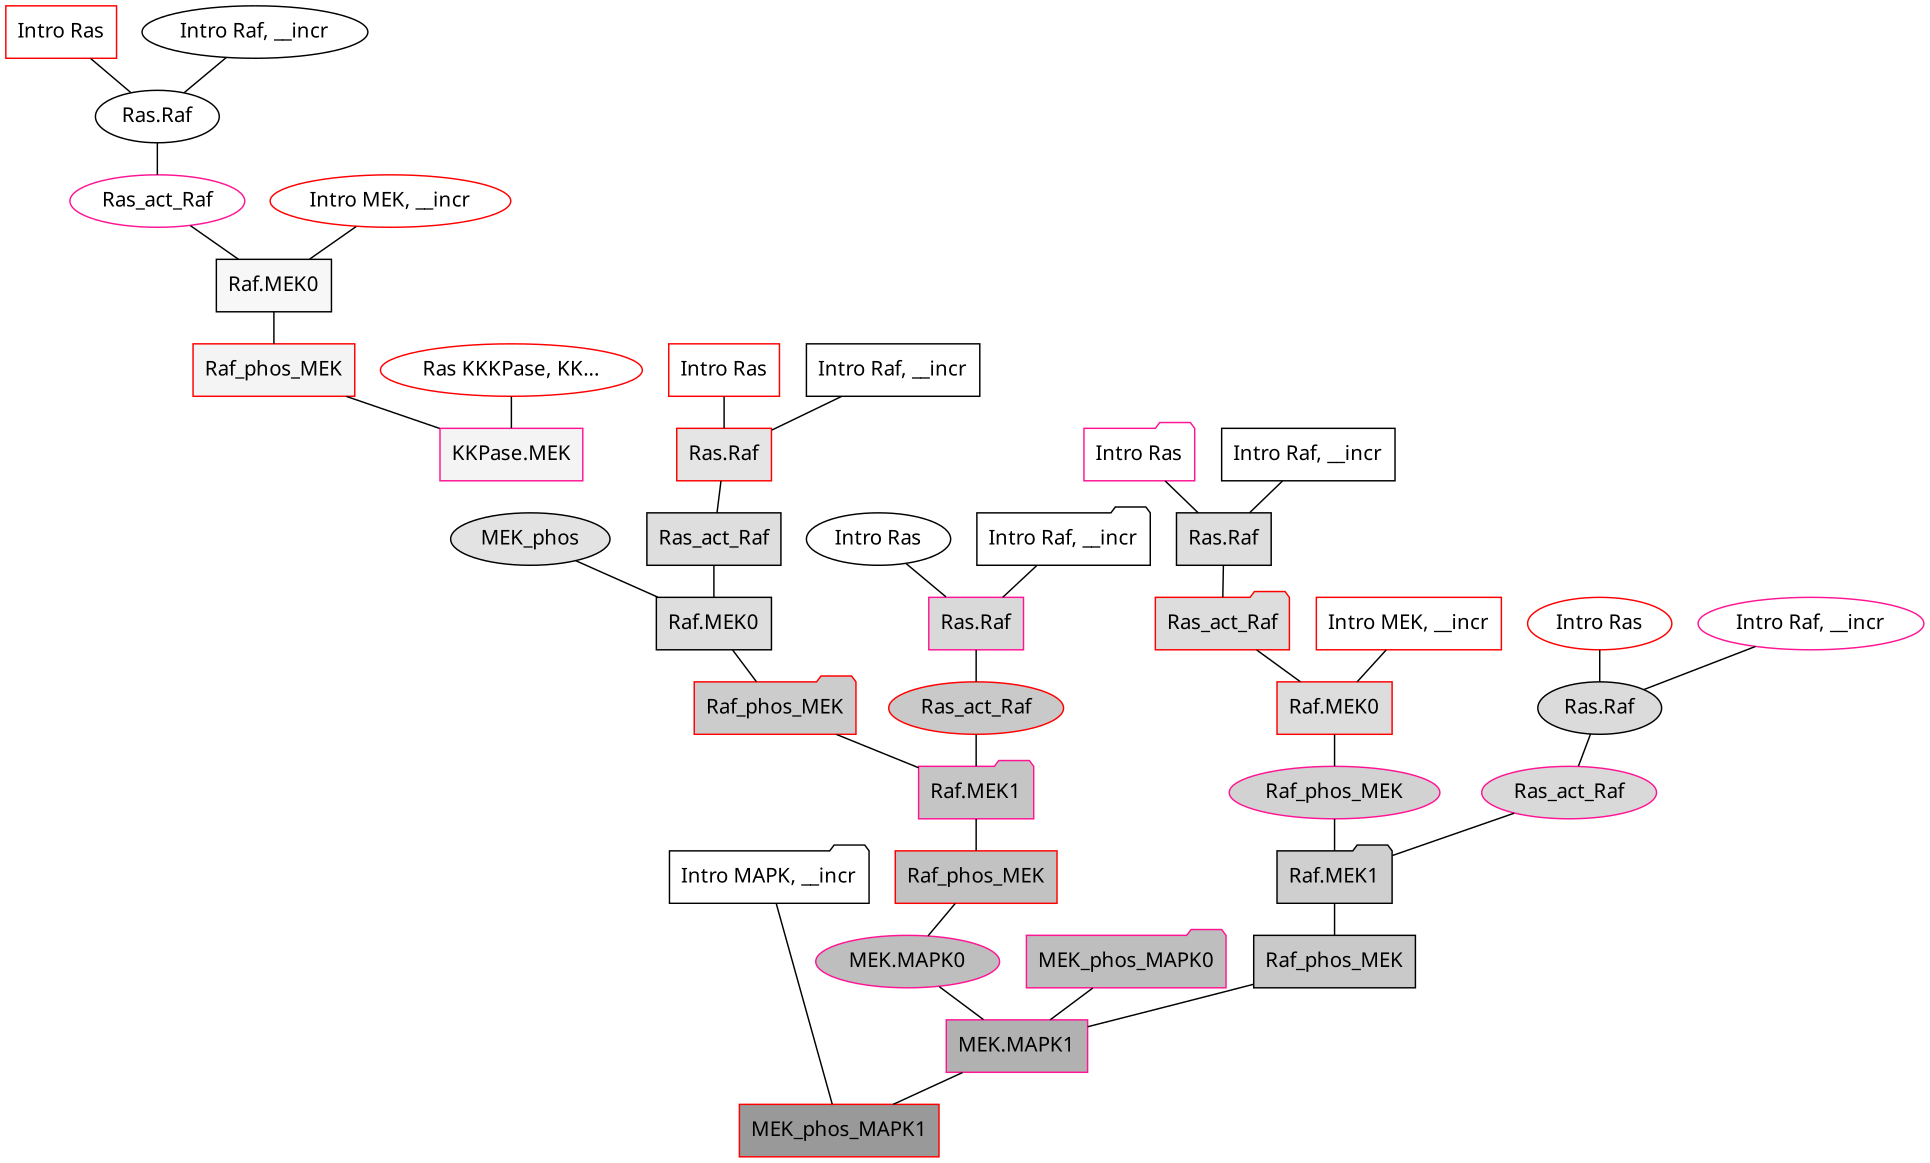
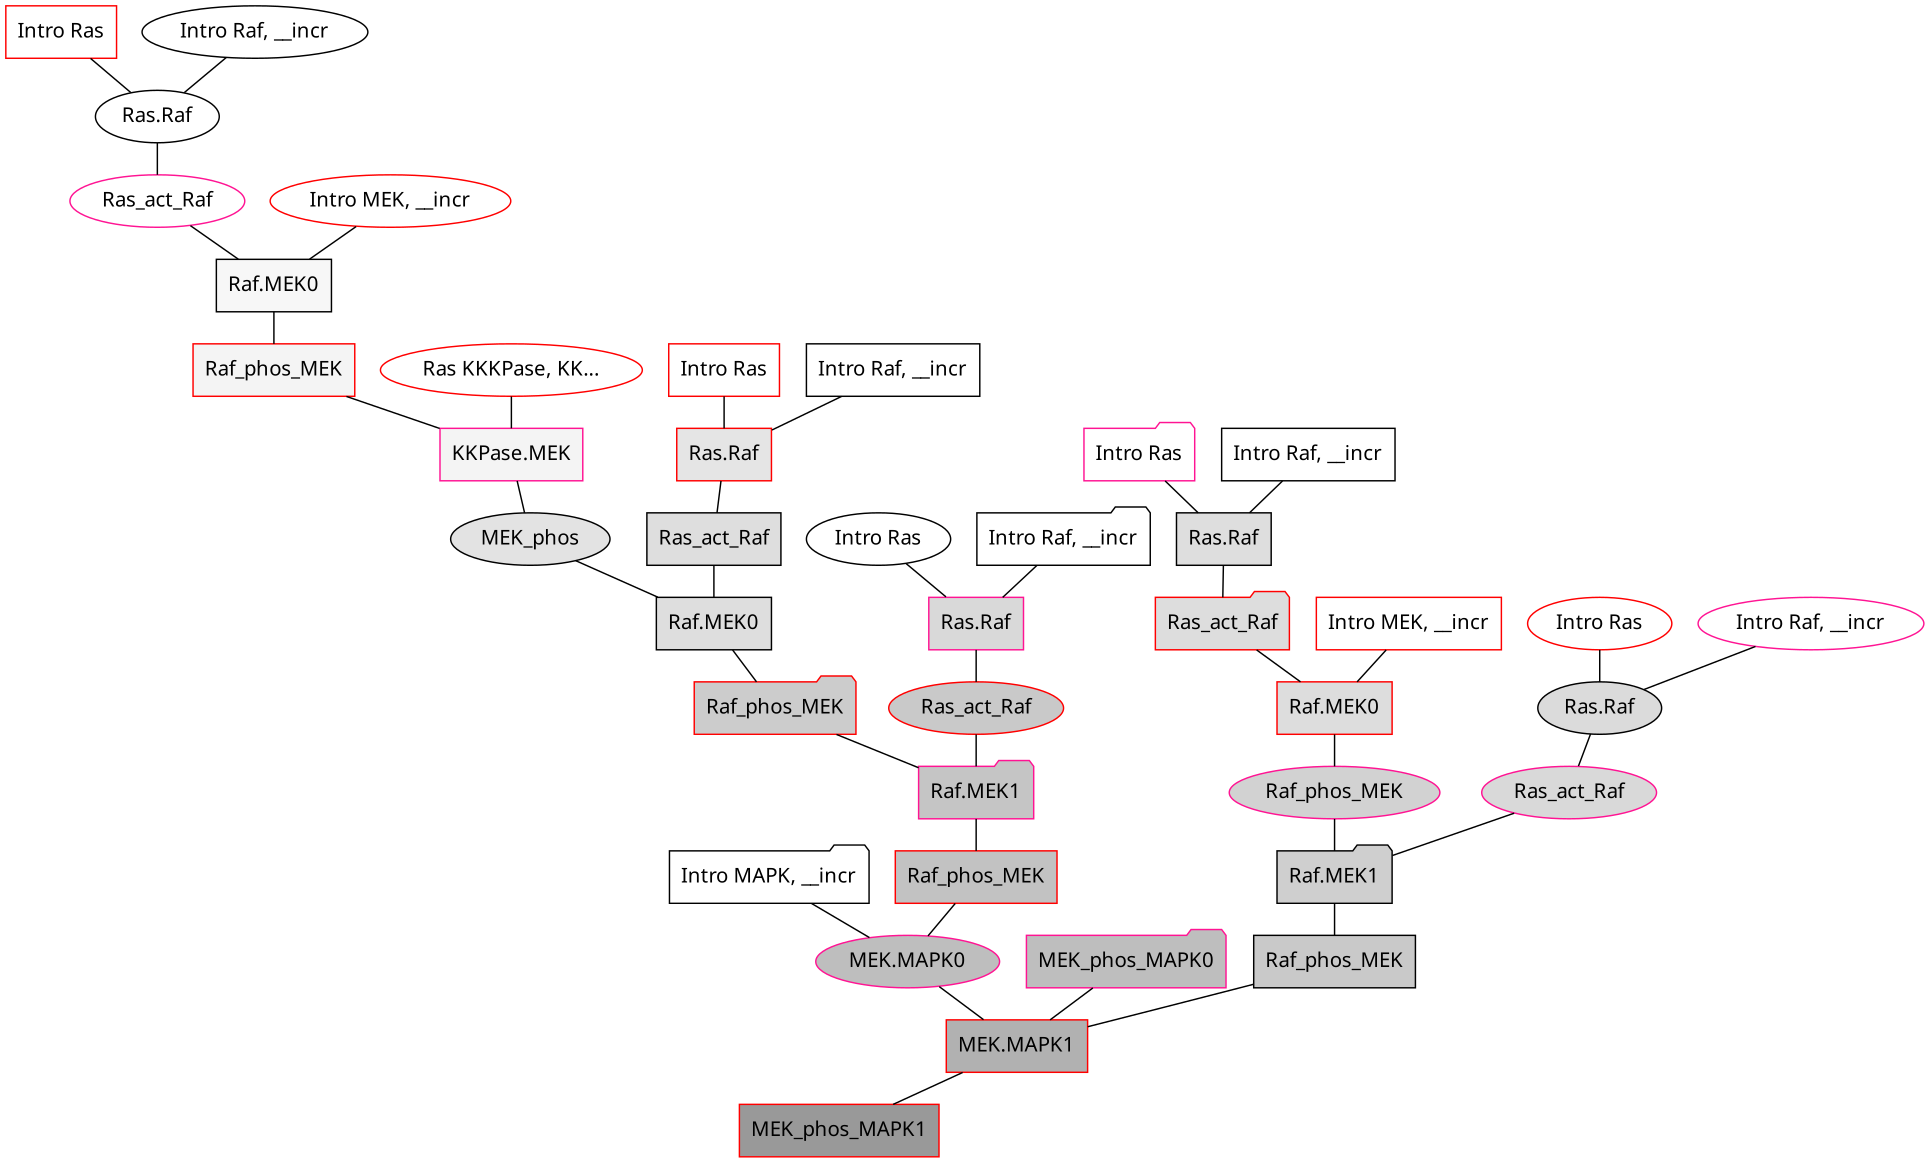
edge "KKPase.MEK" -- "MEK_phos": added
edge "Intro MAPK, __incr" -- "MEK_phos_MAPK1": now "Intro MAPK, __incr" -- "MEK.MAPK0"
node "MEK.MAPK1": color deeppink -> red
